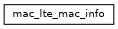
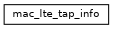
node "mac_lte_mac_info": label "mac_lte_mac_info" -> "mac_lte_tap_info"
